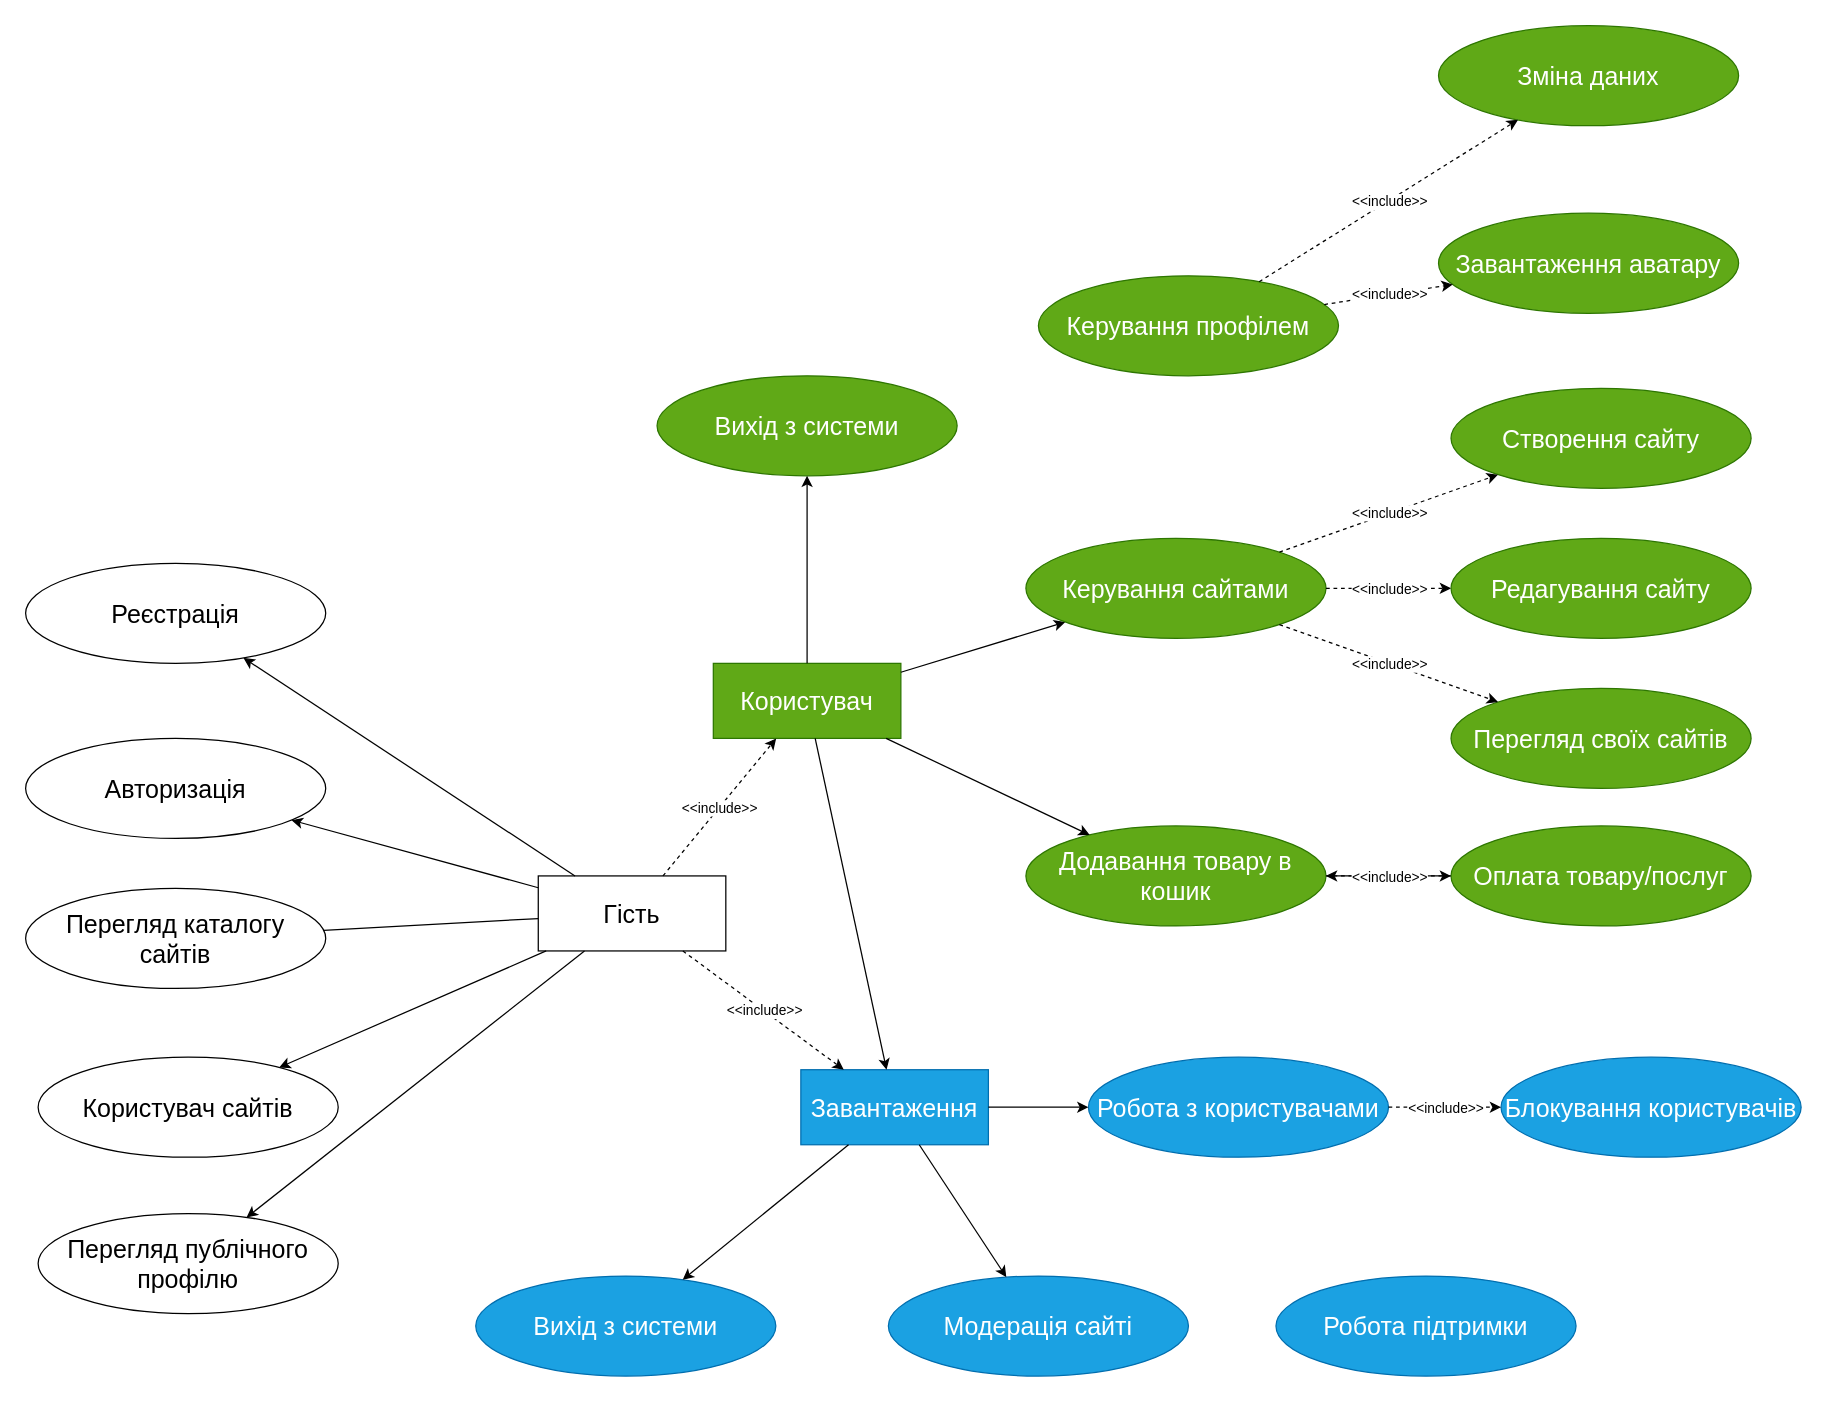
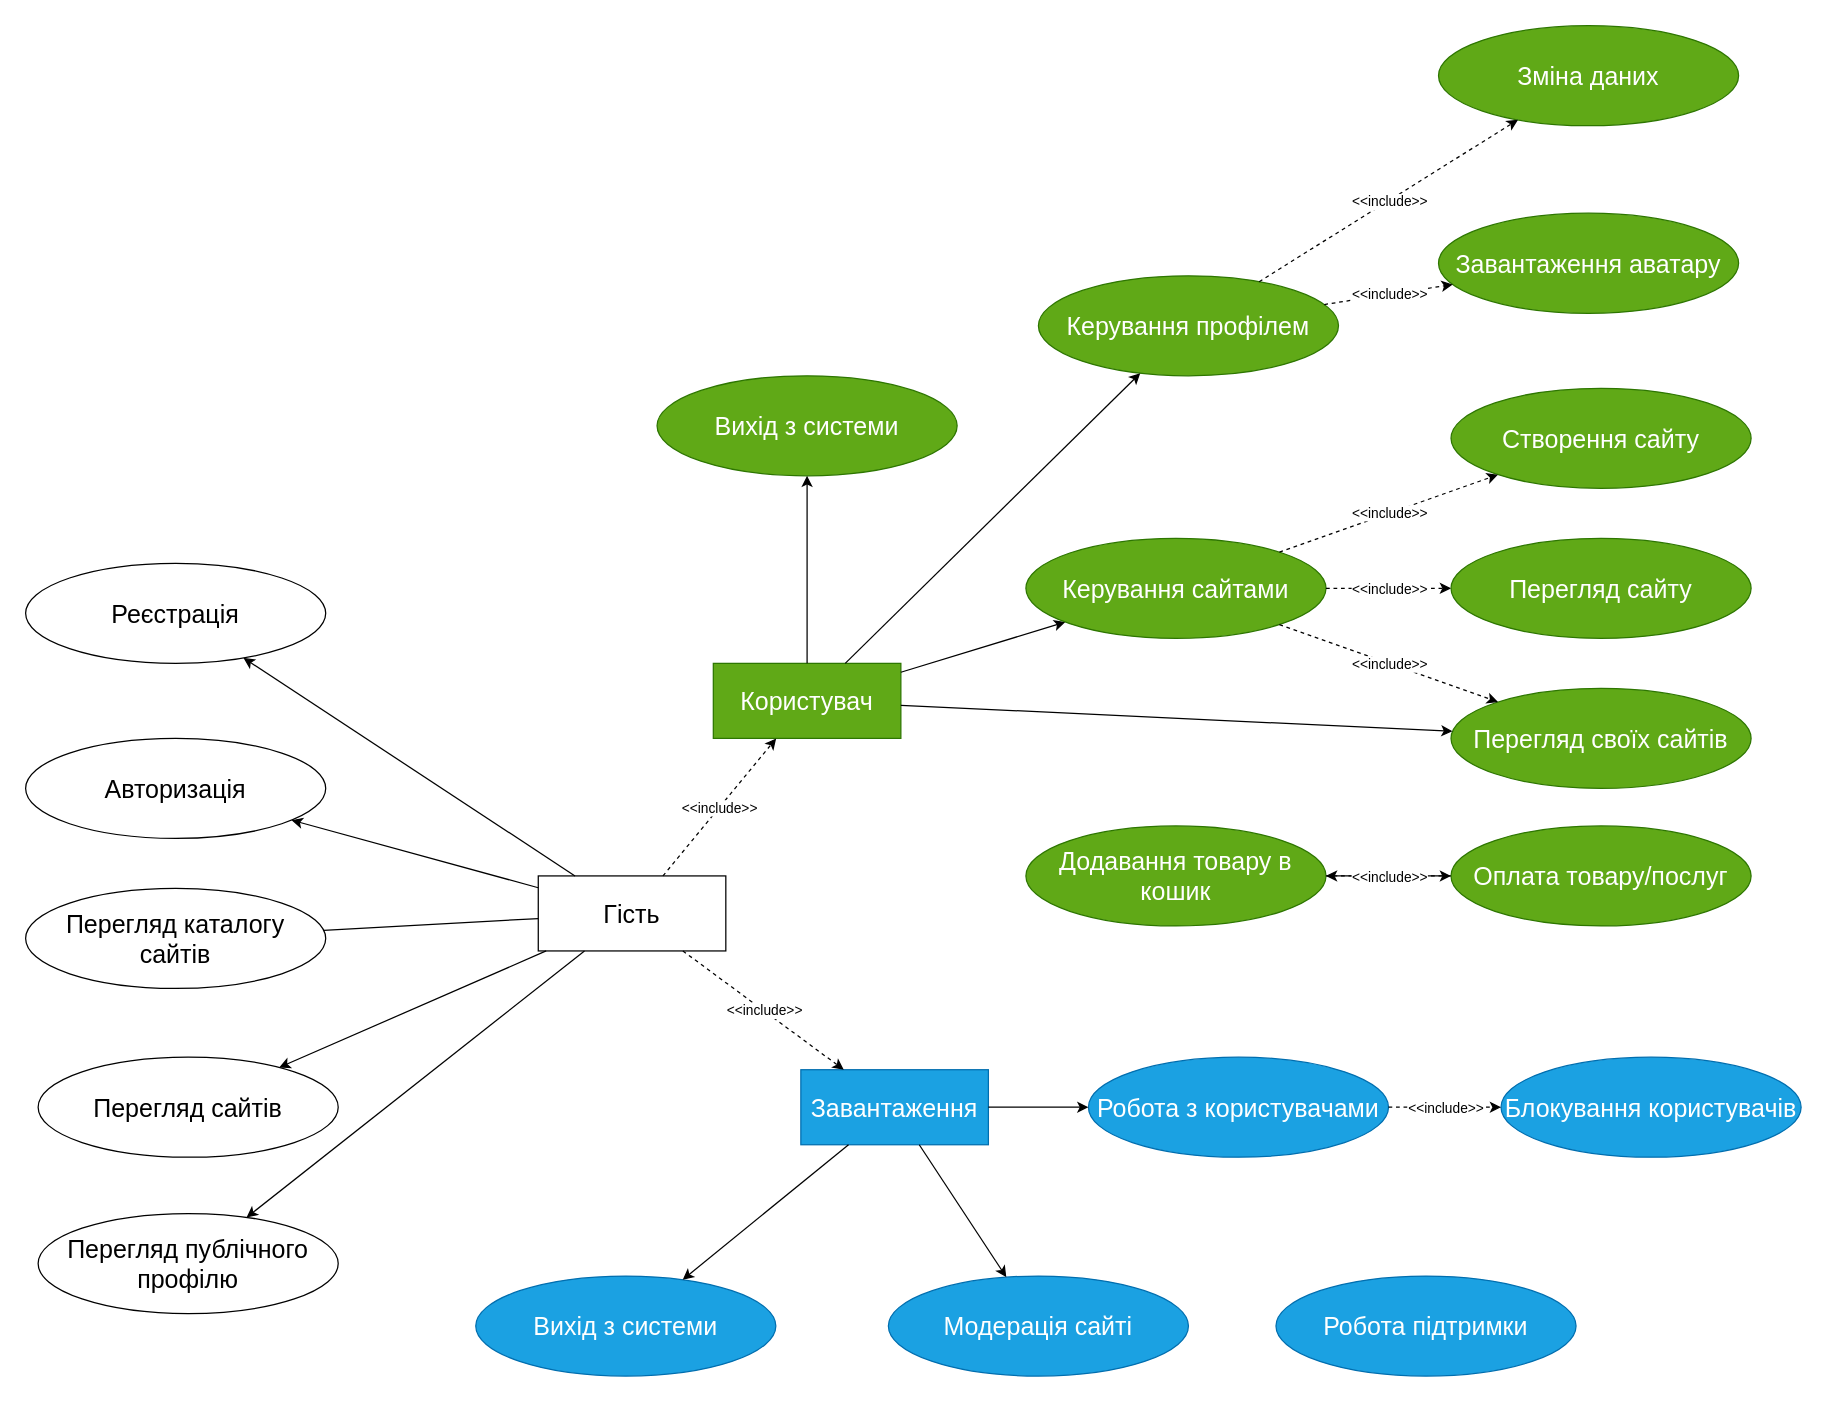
node "Редагування сайту": label "Редагування сайту" -> "Перегляд сайту"
edge "Користувач" -> "Додавання товару в кошик": now "Користувач" -> "Перегляд своїх сайтів"
edge "Користувач" -> "Завантаження": now "Користувач" -> "Керування профілем"
node "Користувач сайтів": label "Користувач сайтів" -> "Перегляд сайтів"
